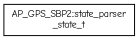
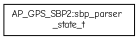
node "AP_GPS_SBP2::state_parser _state_t": label "AP_GPS_SBP2::state_parser _state_t" -> "AP_GPS_SBP2::sbp_parser _state_t"
